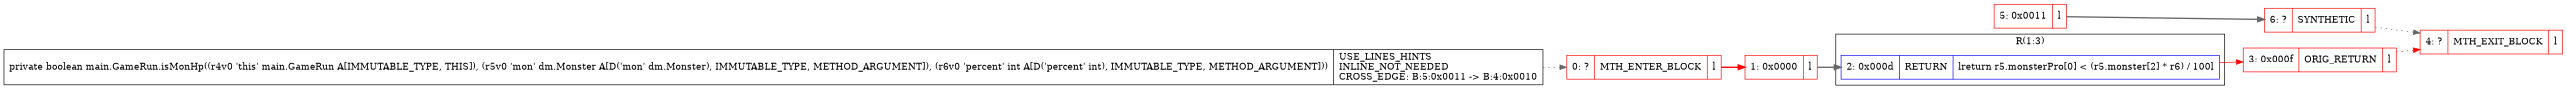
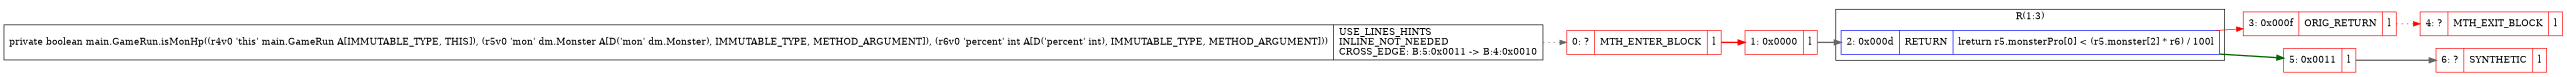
edge "6: ?" -> "4: ?": removed
edge "2: 0x000d" -> "5: 0x0011": added
